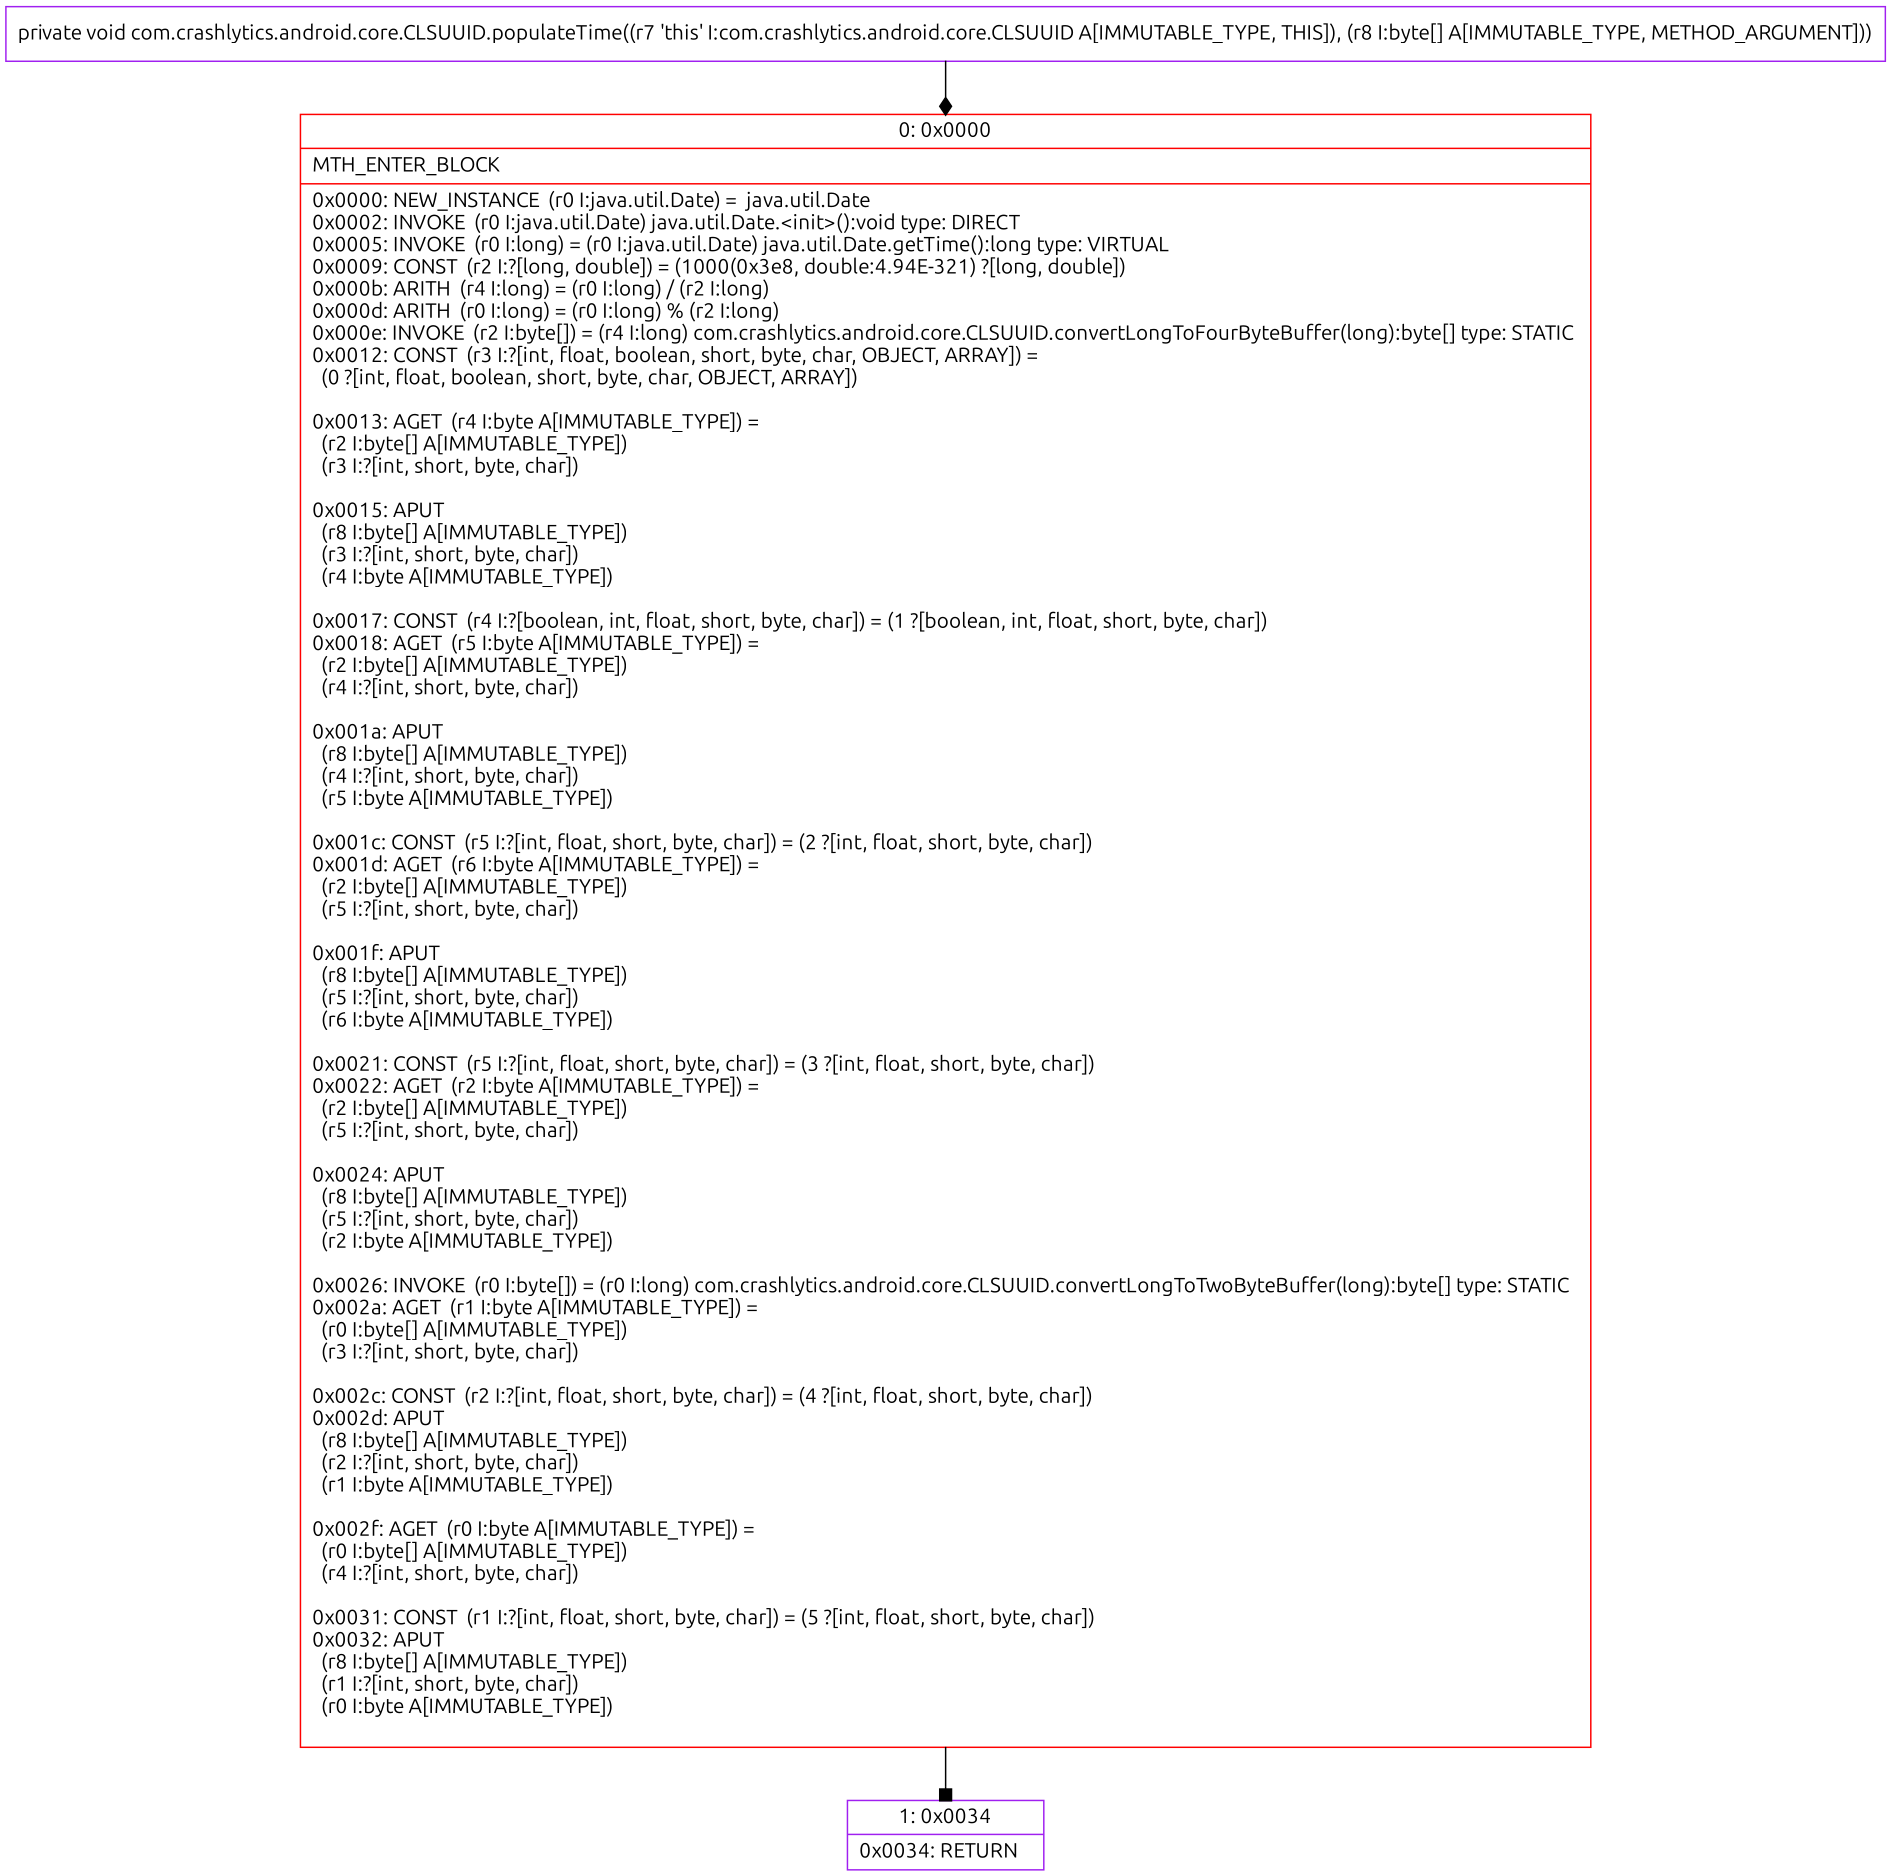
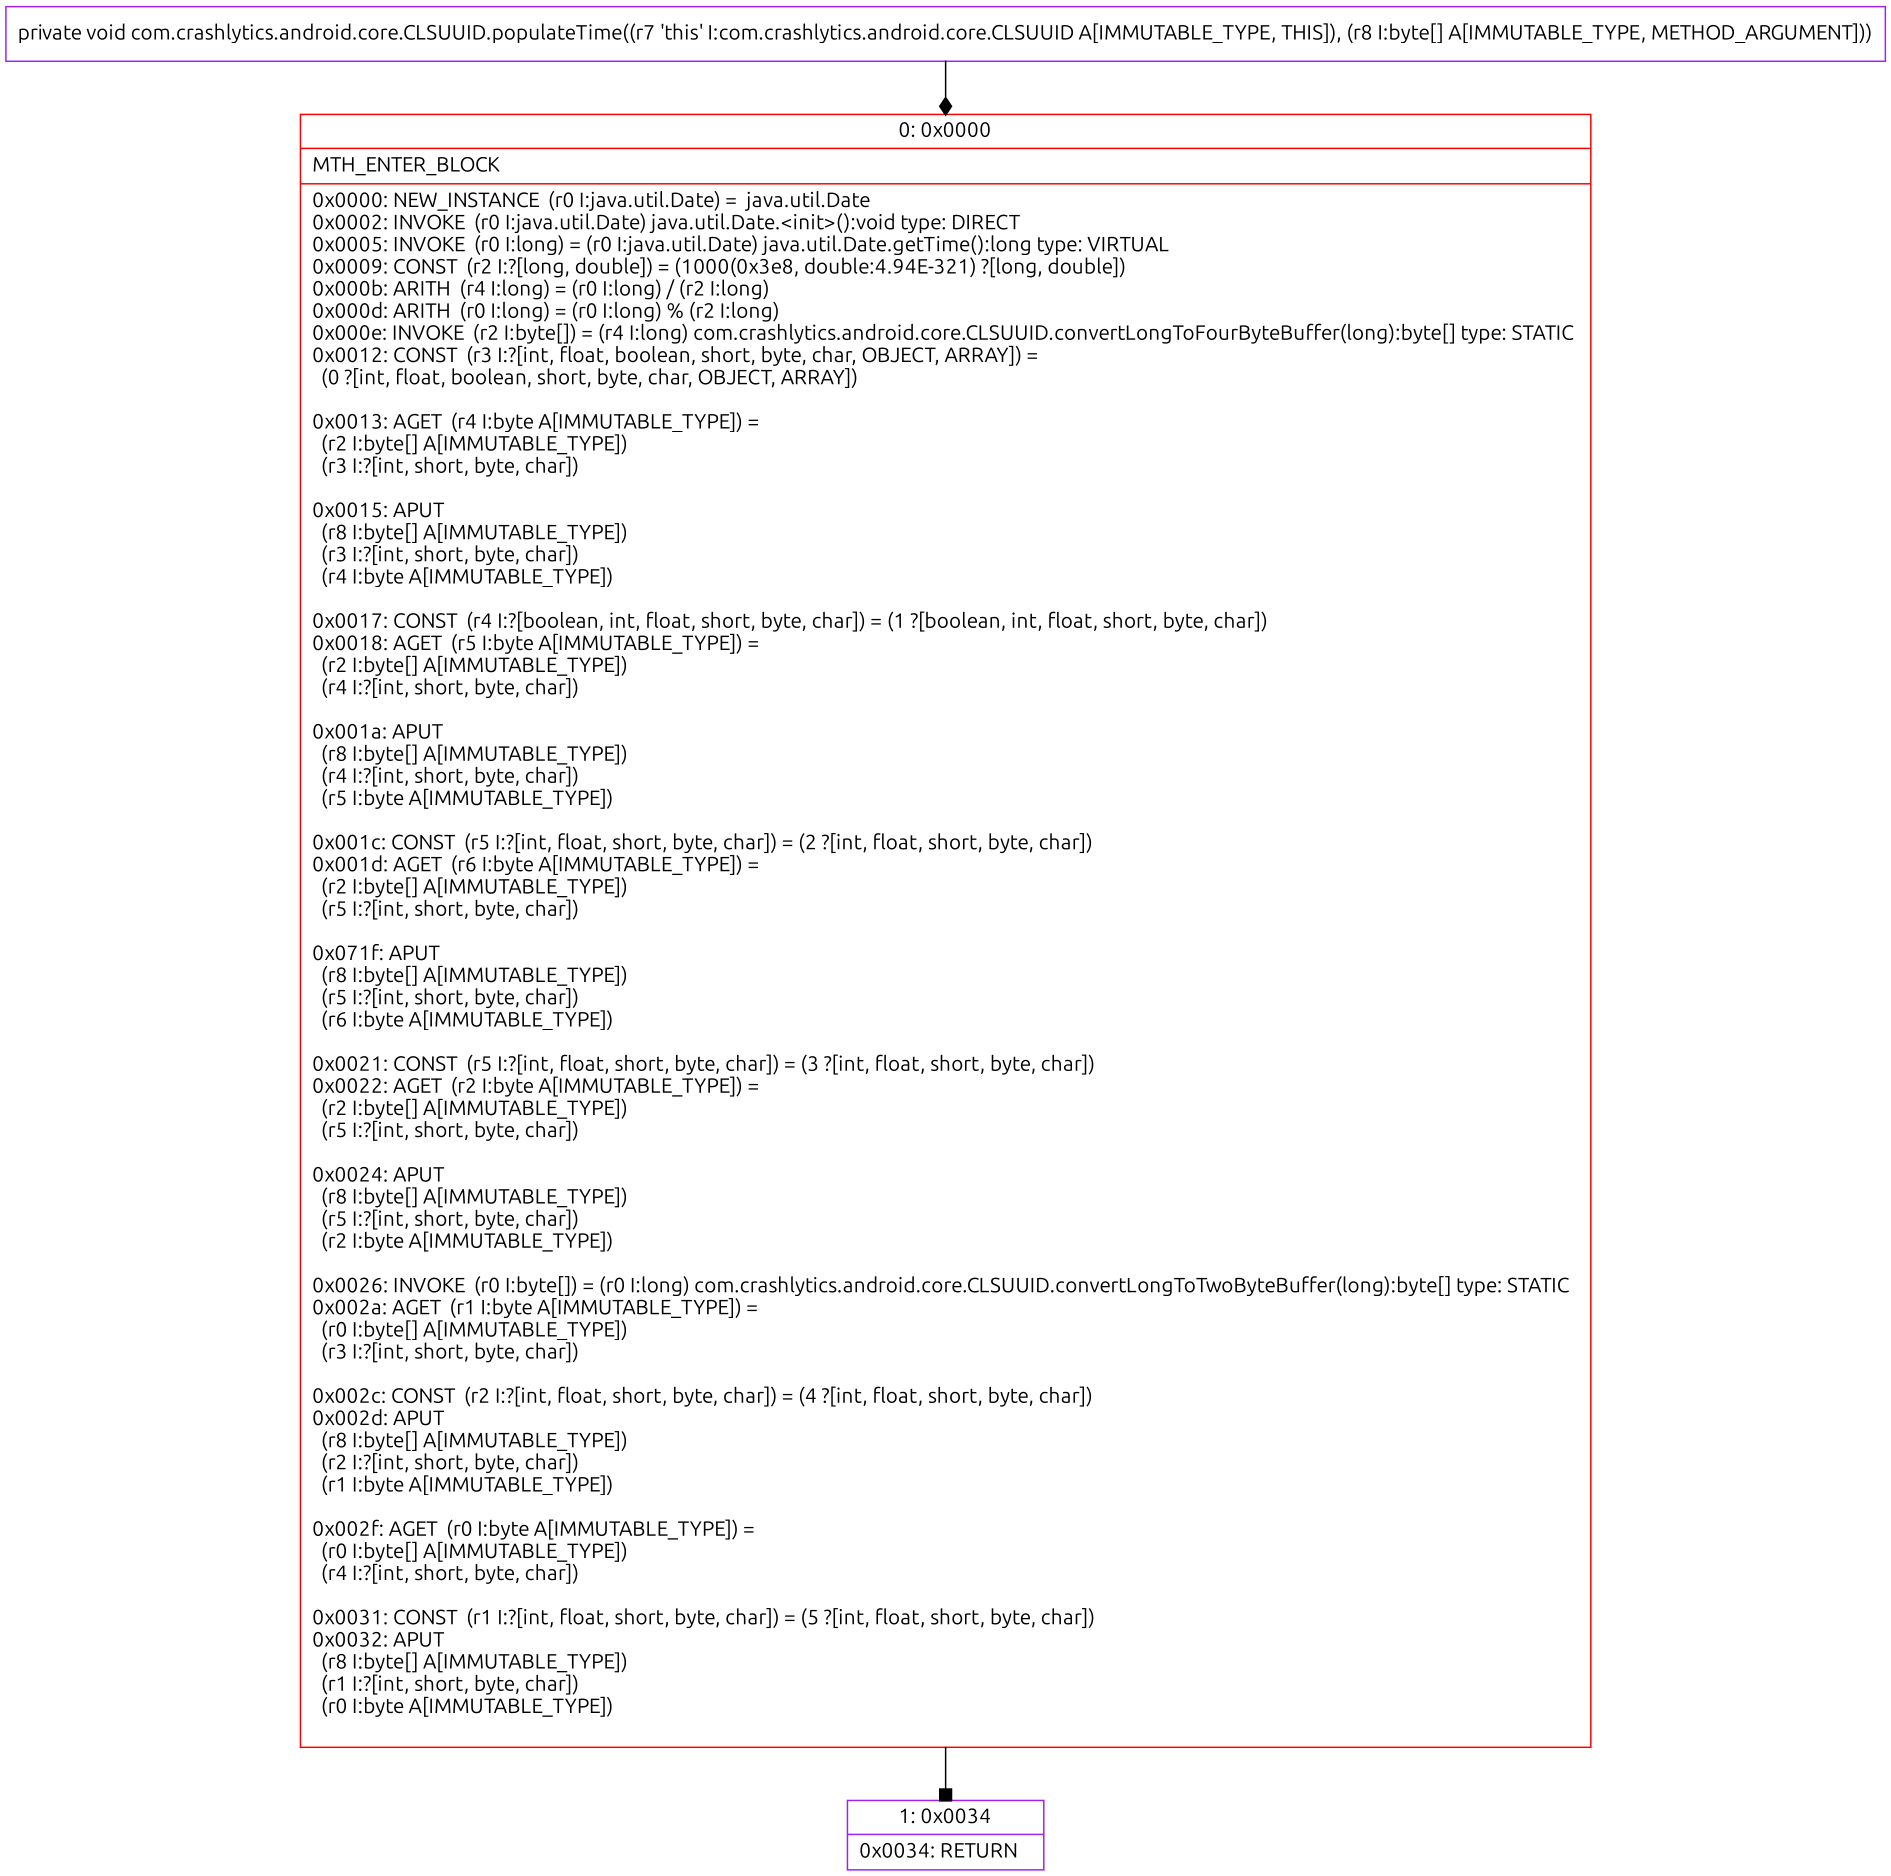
node "0: 0x0000": text "0x001f: APUT" -> "0x071f: APUT"
